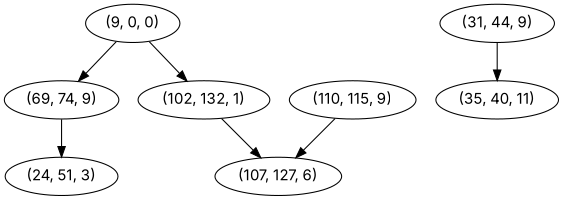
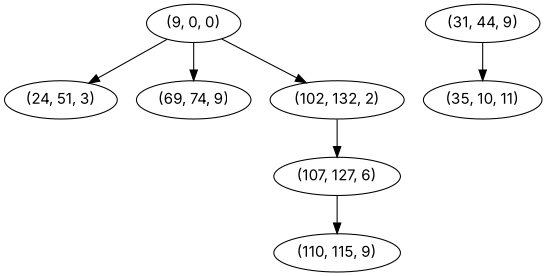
node "(102, 132, 1)": label "(102, 132, 1)" -> "(102, 132, 2)"
node "(35, 40, 11)": label "(35, 40, 11)" -> "(35, 10, 11)"
edge "(69, 74, 9)" -> "(24, 51, 3)": now "(9, 0, 0)" -> "(24, 51, 3)"
edge "(110, 115, 9)" -> "(107, 127, 6)": reversed
